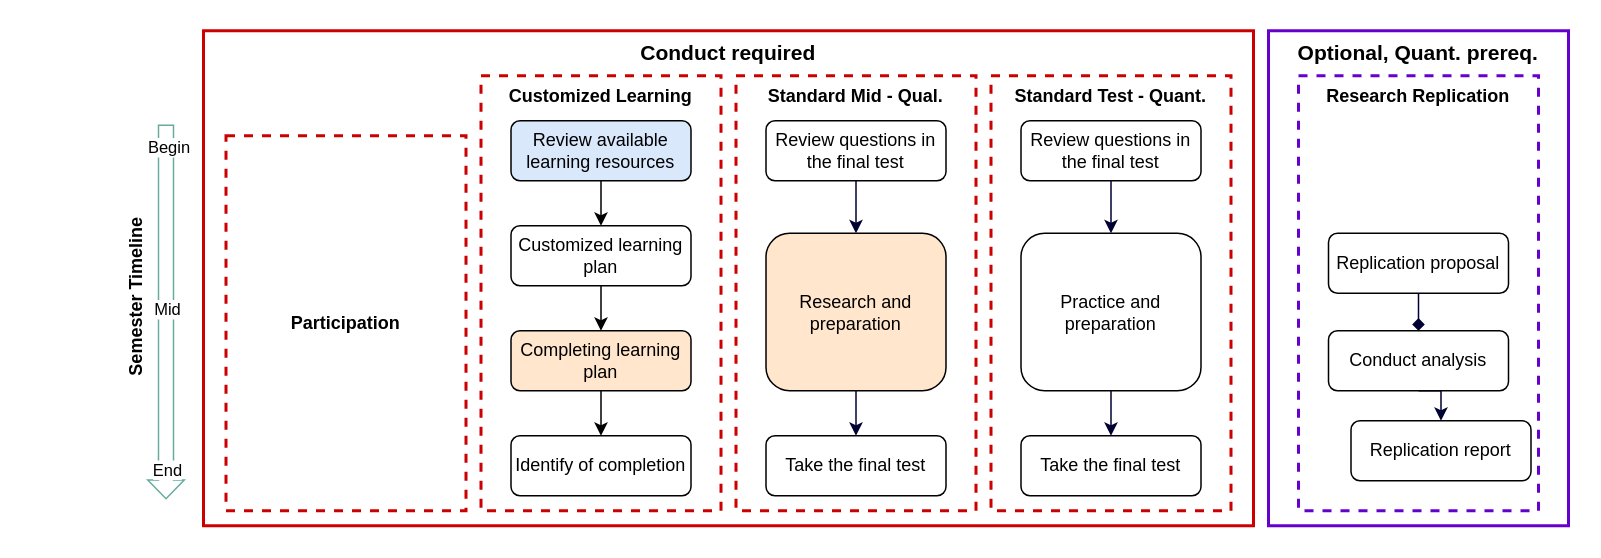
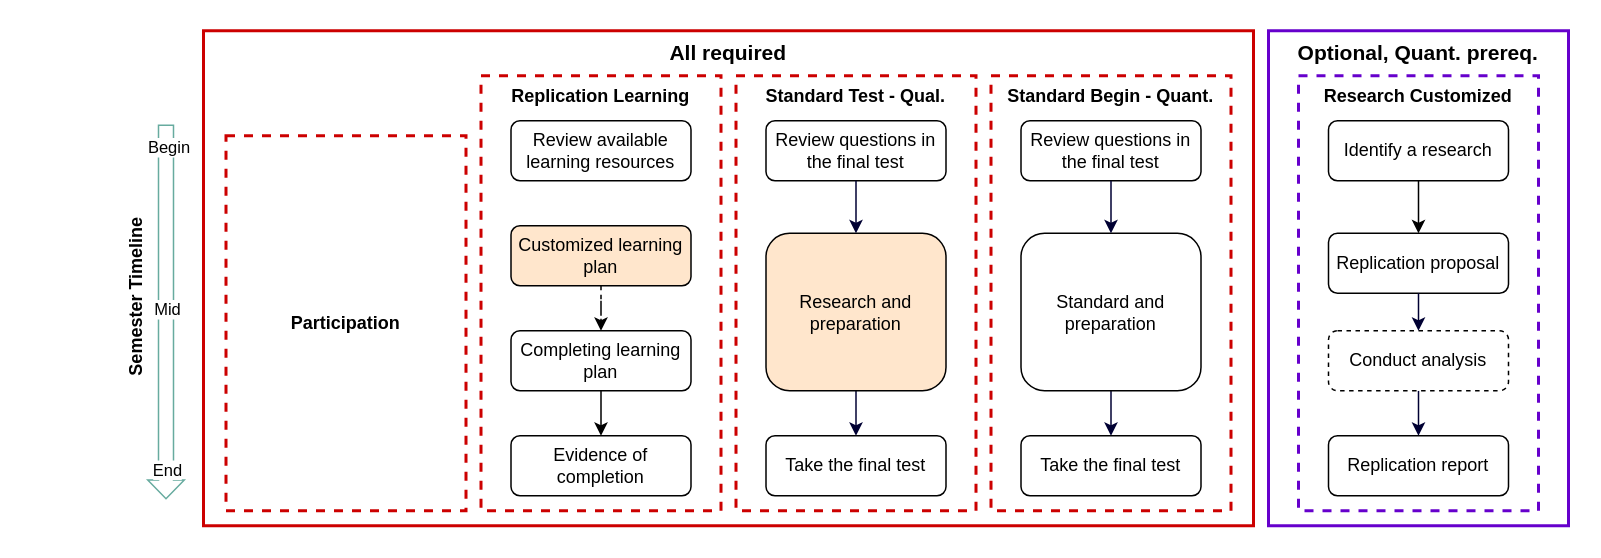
node "Conduct required": label "Conduct required" -> "All required"
node "Customized Learning": label "Customized Learning" -> "Replication Learning"
node "Standard Mid - Qual.": label "Standard Mid - Qual." -> "Standard Test - Qual."
node "Standard Test - Quant.": label "Standard Test - Quant." -> "Standard Begin - Quant."
node "Research Replication": label "Research Replication" -> "Research Customized"
node "Review available learning resources": fillcolor #dae8fc -> #ffffff
node "Identify a research": added
edge "Review available learning resources" -> "Customized learning plan": removed
edge "Identify a research" -> "Replication proposal": added
node "Customized learning plan": fillcolor #ffffff -> #ffe6cc
edge "Customized learning plan" -> "Completing learning plan": style solid -> dashed
node "Practice and preparation": label "Practice and preparation" -> "Standard and preparation"
edge "Replication proposal" -> "Conduct analysis": arrowhead diamond -> classic
node "Completing learning plan": fillcolor #ffe6cc -> #ffffff
node "Conduct analysis": style solid -> dashed
node "Replication report": moved (1441, 451) -> (1418, 466)
node "Identify of completion": label "Identify of completion" -> "Evidence of completion"
